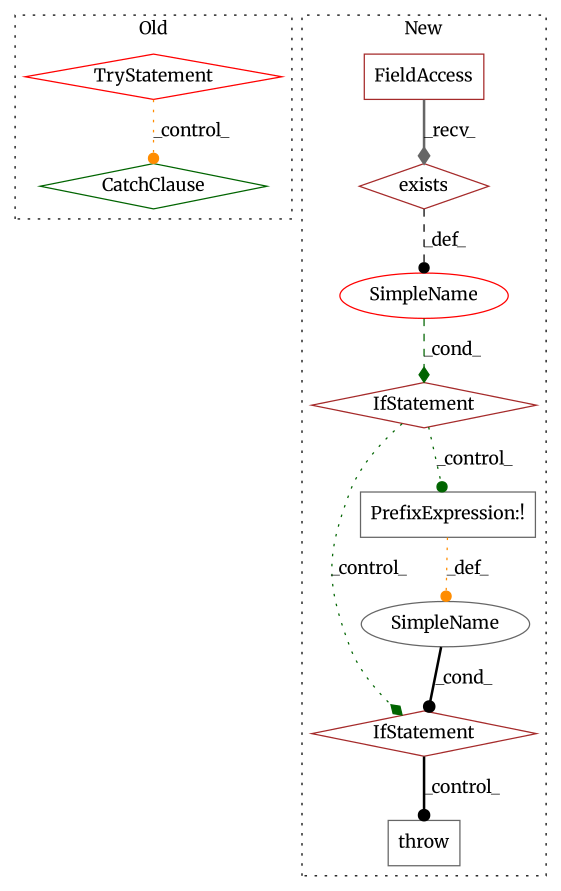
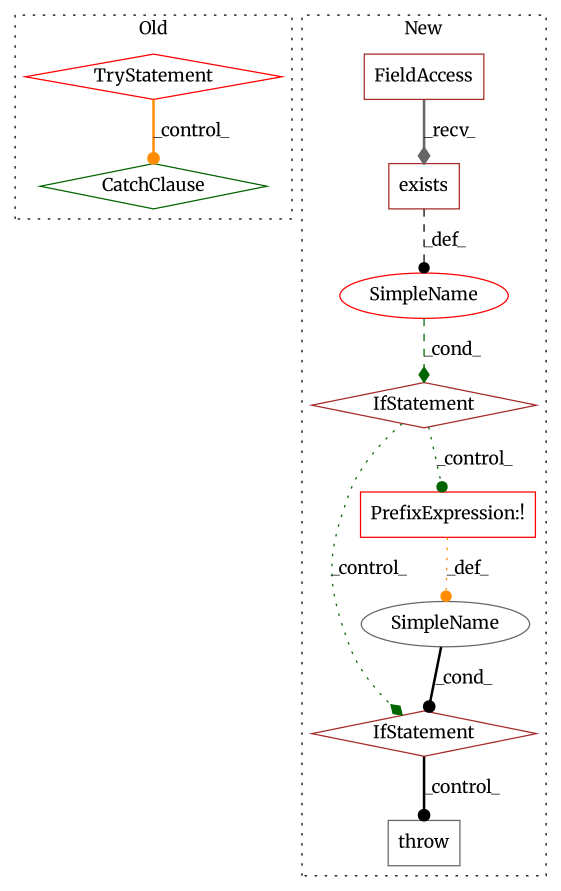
edge "TryStatement" -> "CatchClause": style dotted -> bold
node "exists": shape diamond -> box
node "PrefixExpression:!": color gray40 -> red
